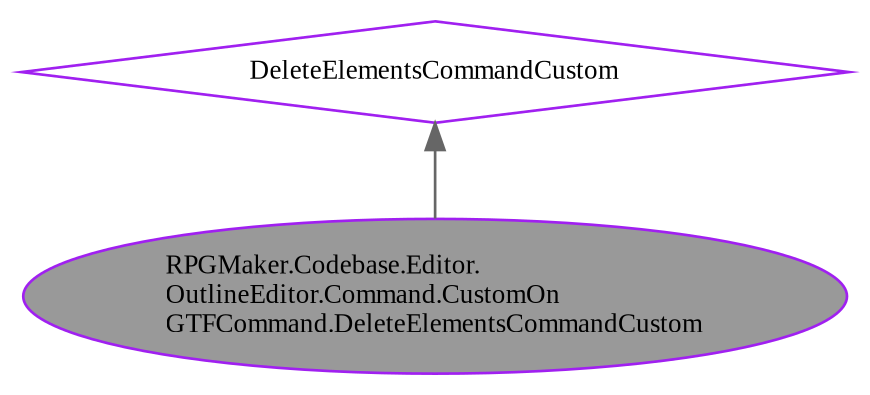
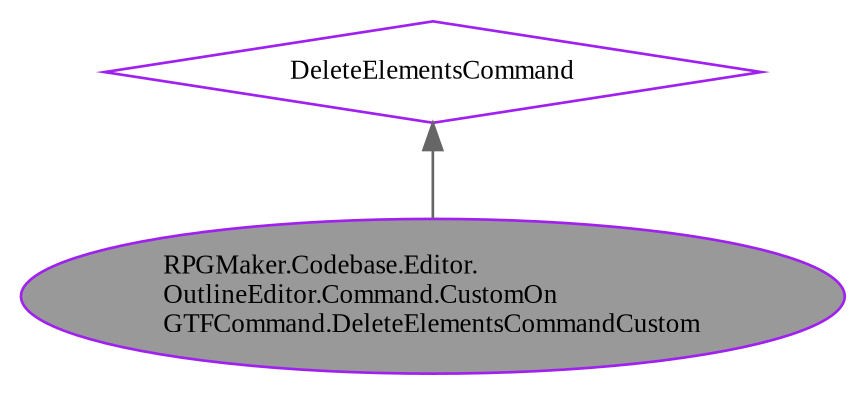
node "DeleteElementsCommandCustom": label "DeleteElementsCommandCustom" -> "DeleteElementsCommand"
